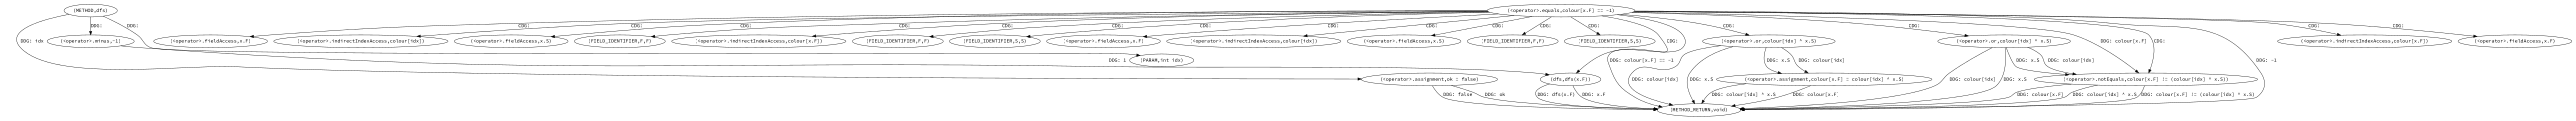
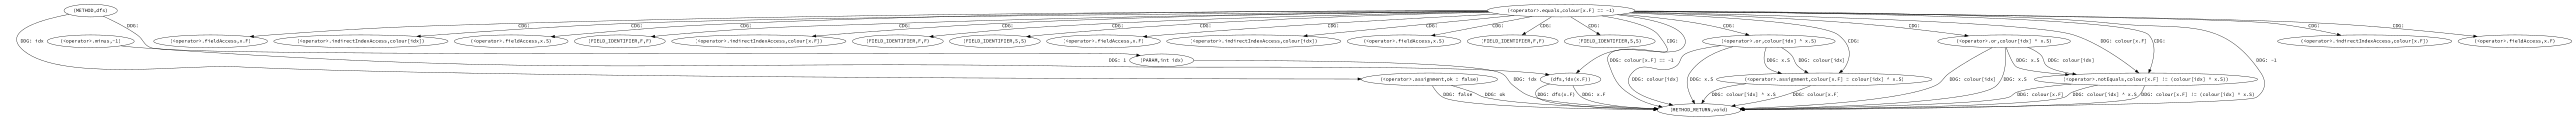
edge "(<operator>.equals,colour[x.F] == -1)" -> "(<operator>.assignment,colour[x.F] = colour[idx] ^ x.S)": added, label "CDG:"
edge "(METHOD,dfs)" -> "(<operator>.minus,-1)": removed, label "DDG:"
edge "(PARAM,int idx)" -> "(METHOD_RETURN,void)": added, label "DDG: idx"
node "(dfs,dfs(x.F))": label "(dfs,dfs(x.F))" -> "(dfs,idx(x.F))"
